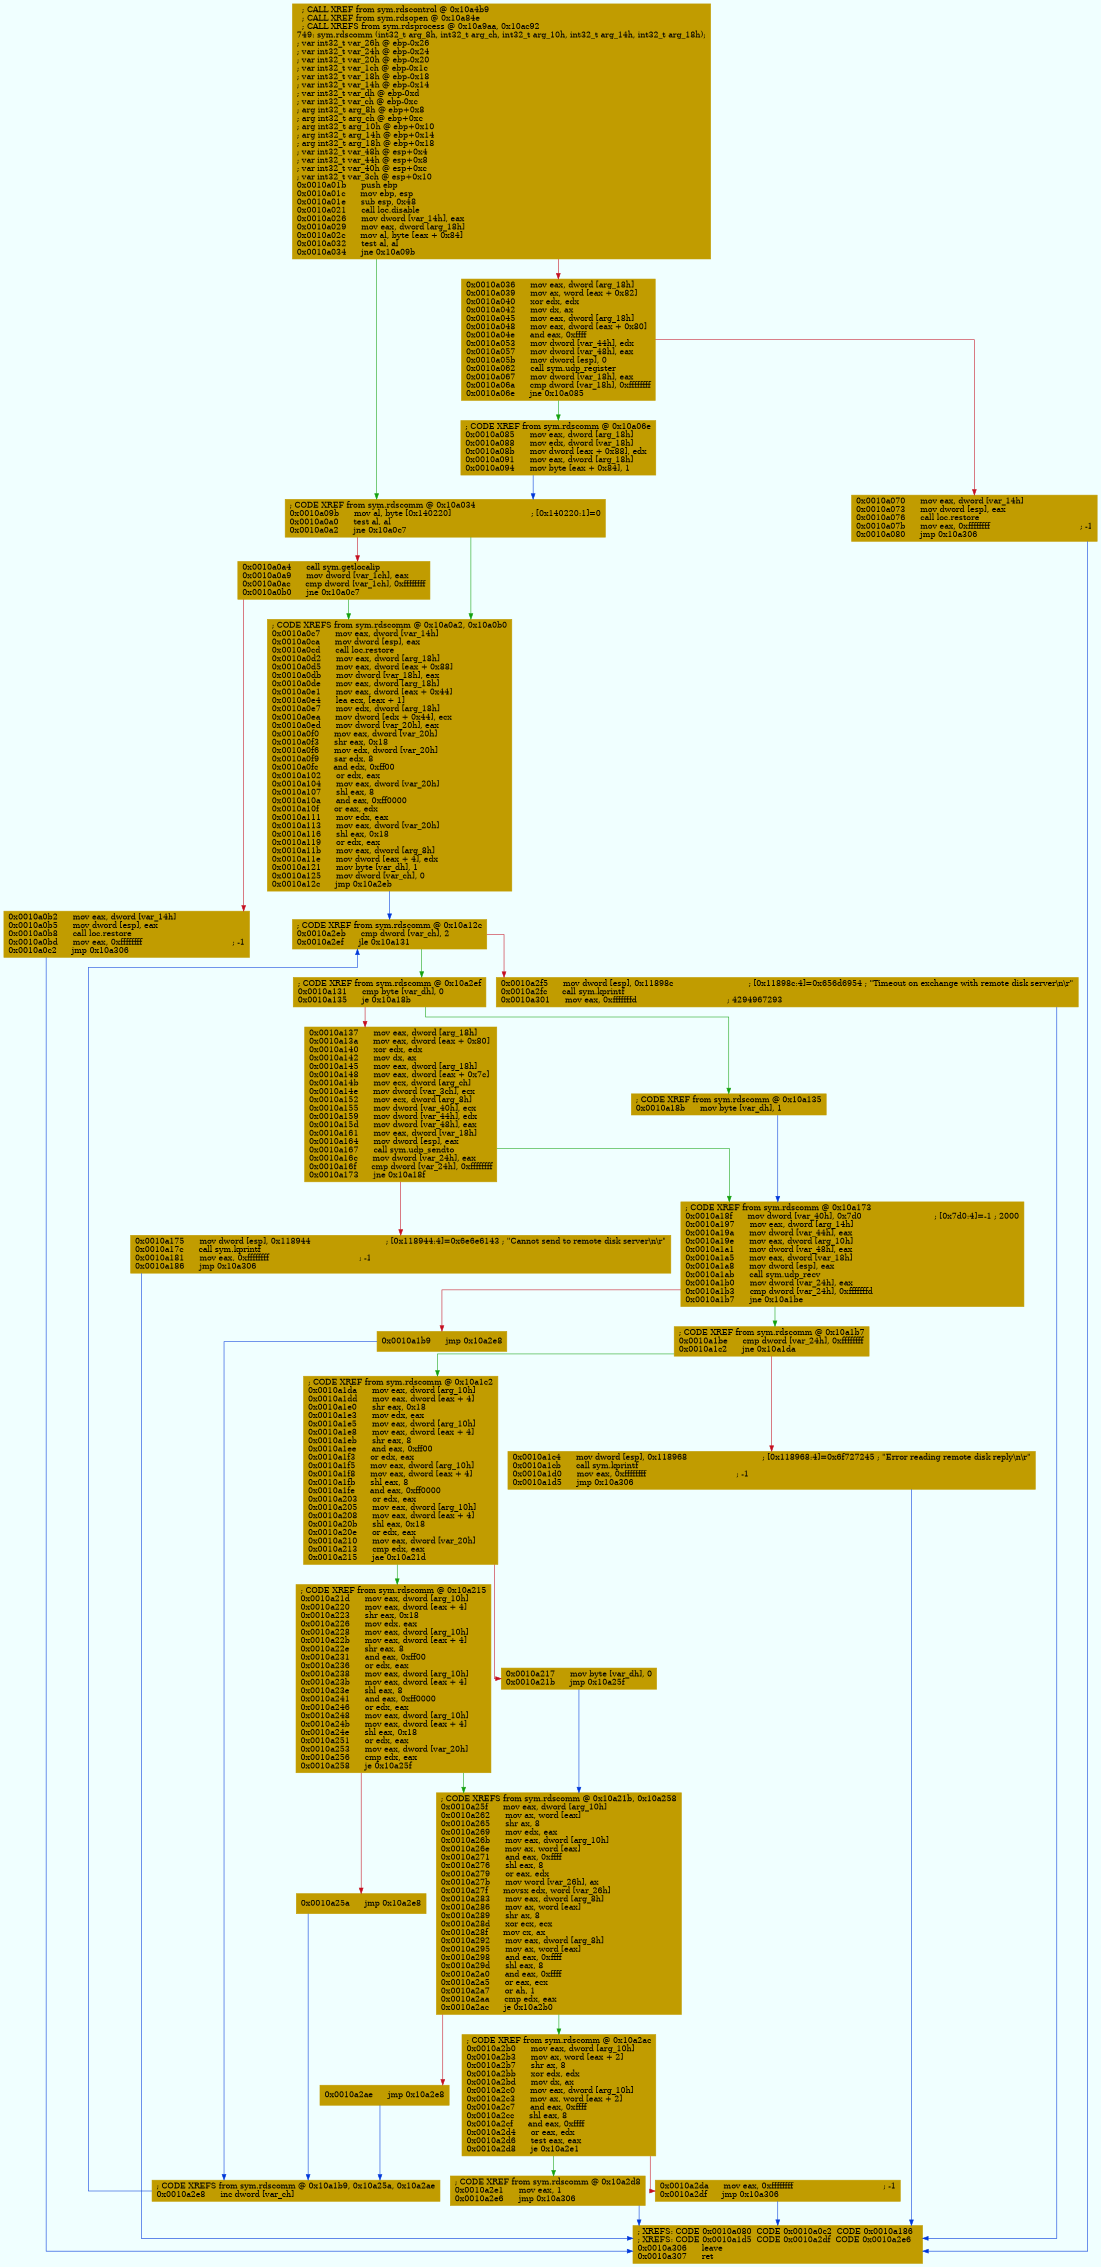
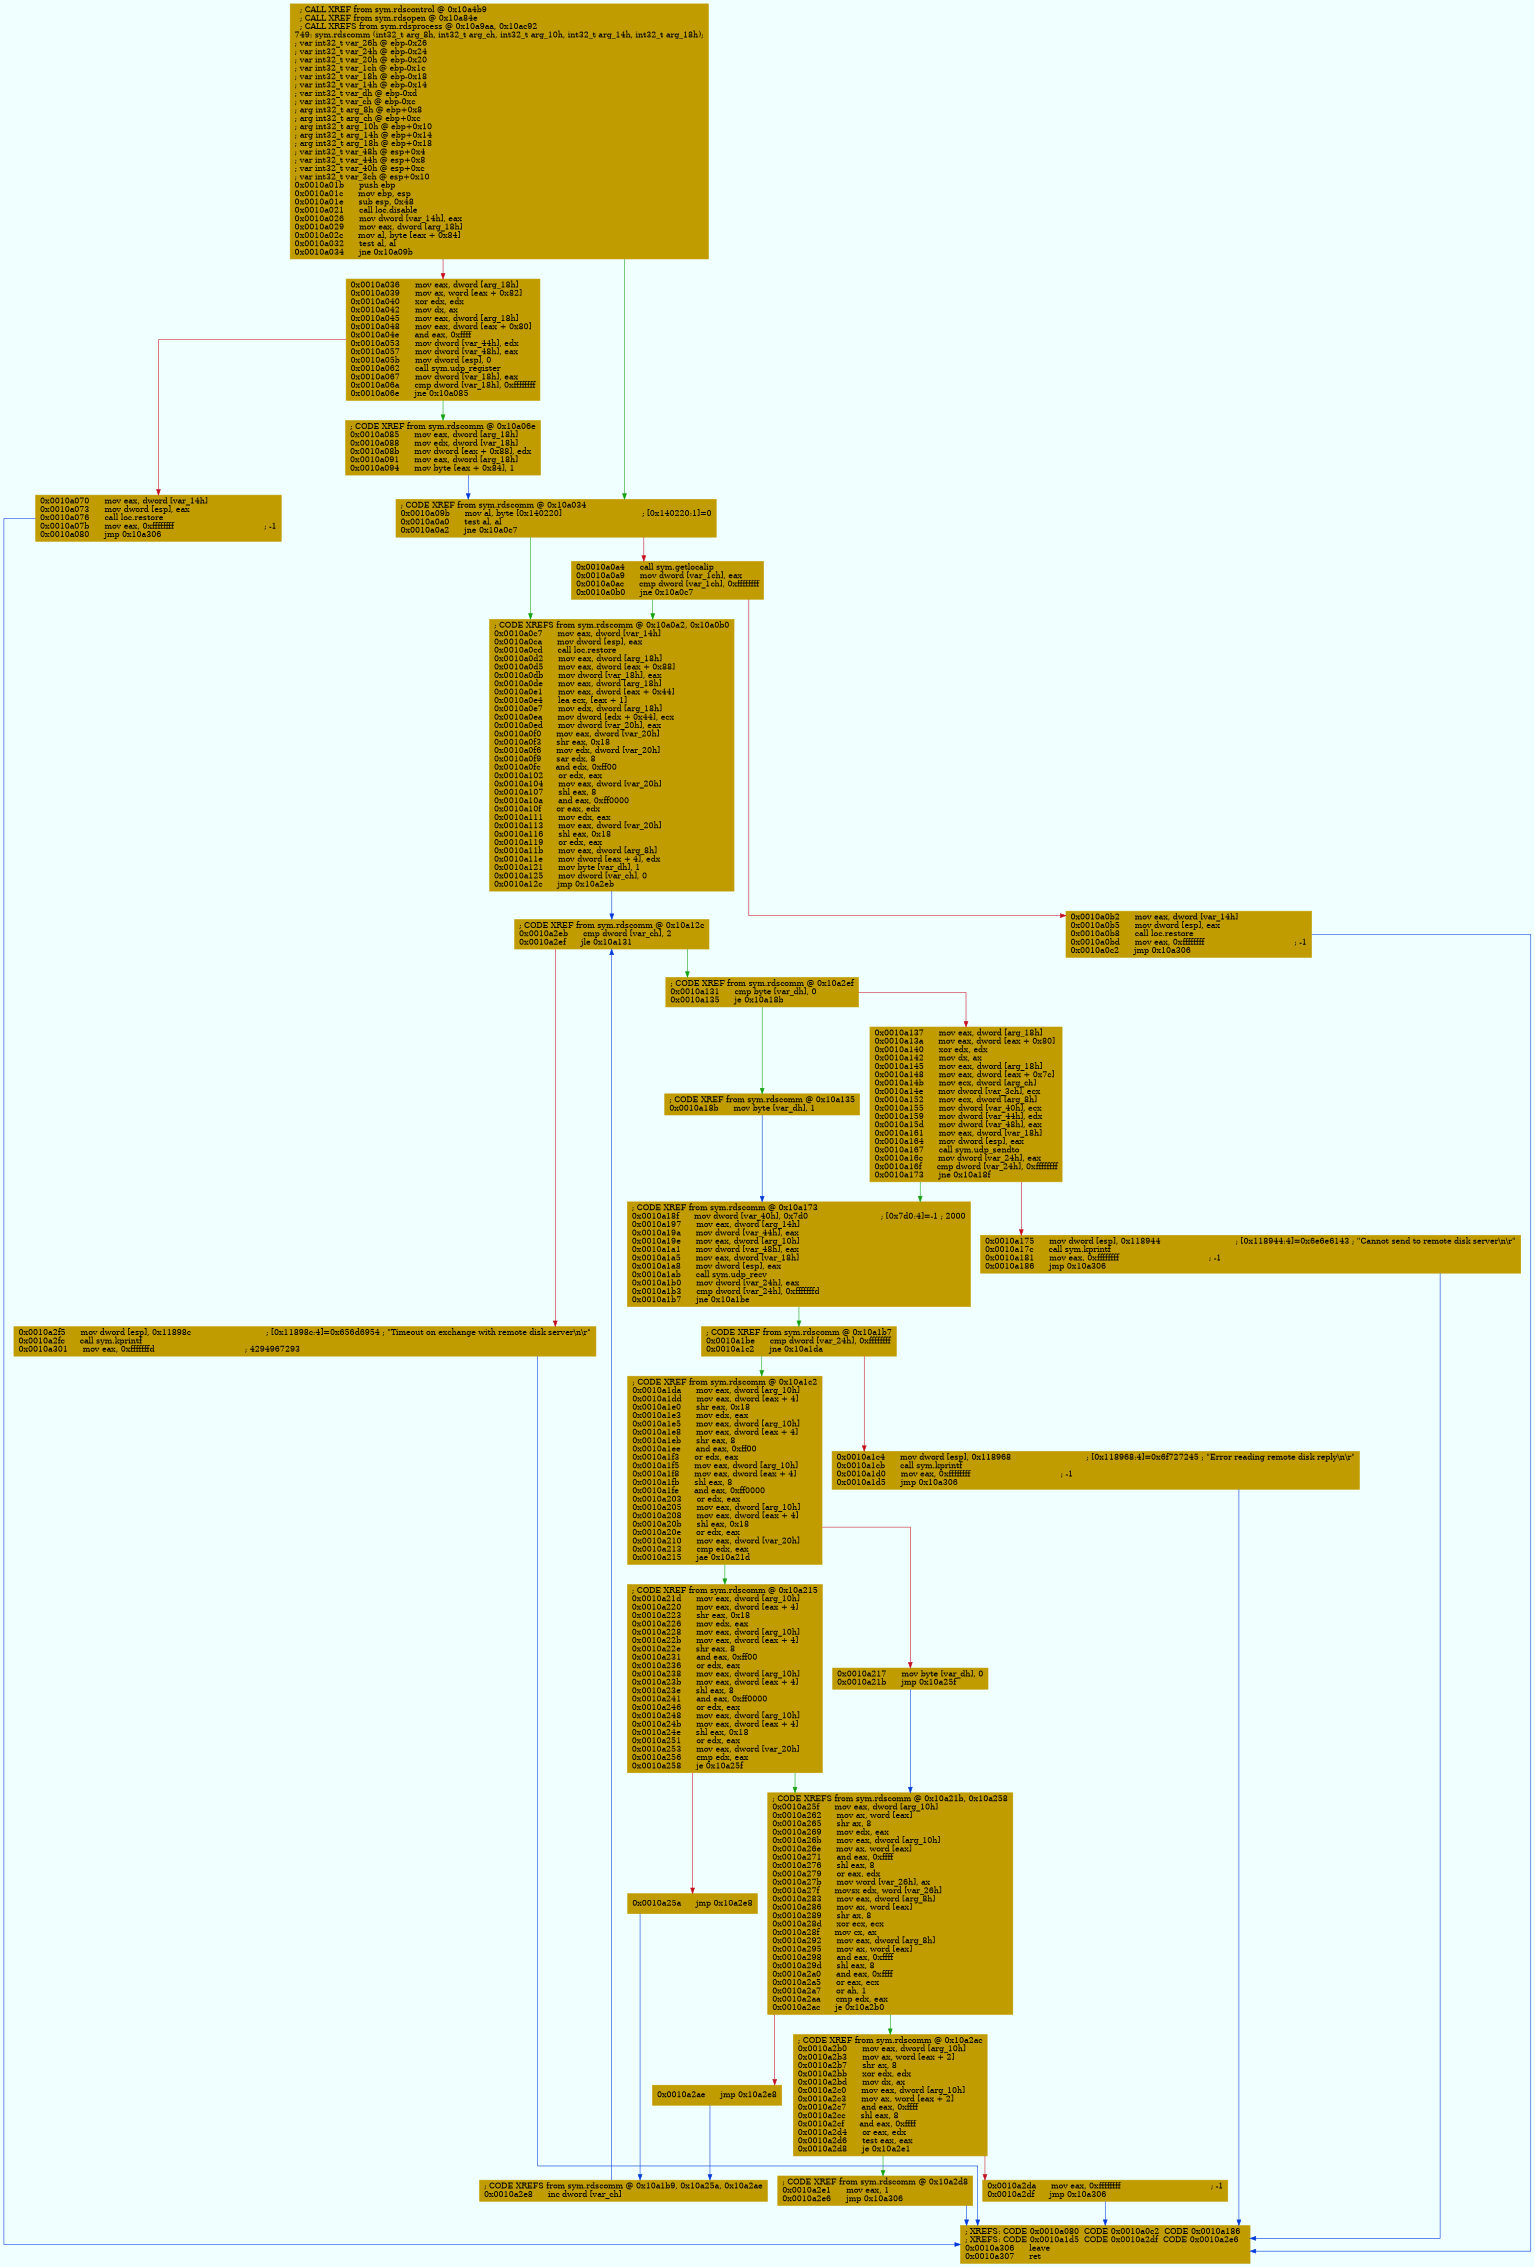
node "0x0010a1b9      jmp 0x10a2e8": removed
